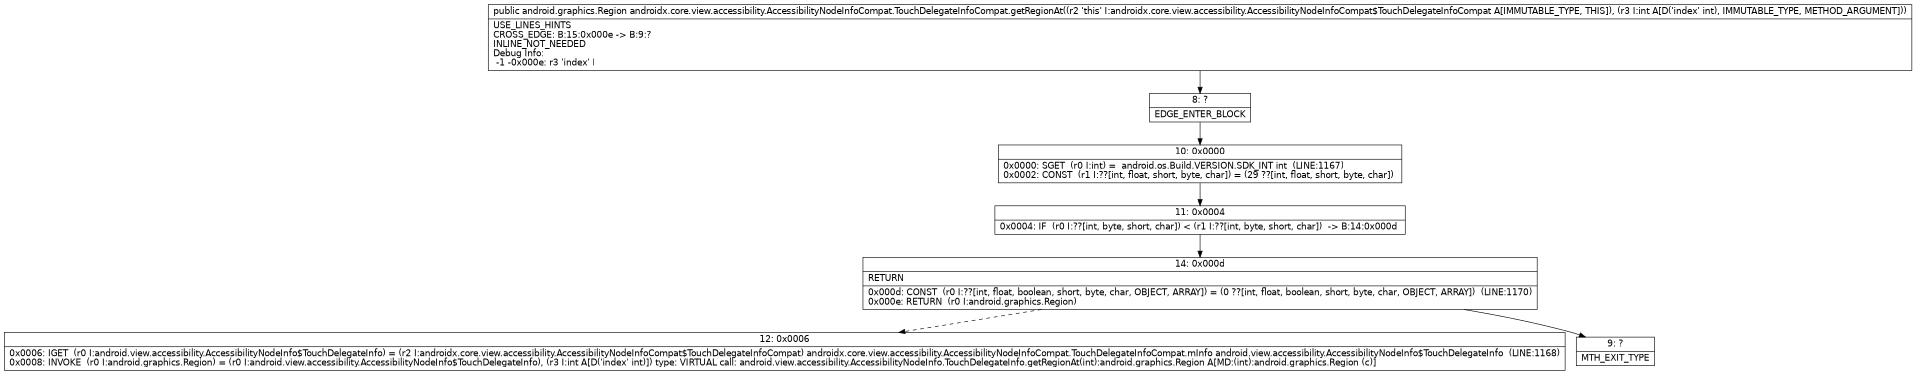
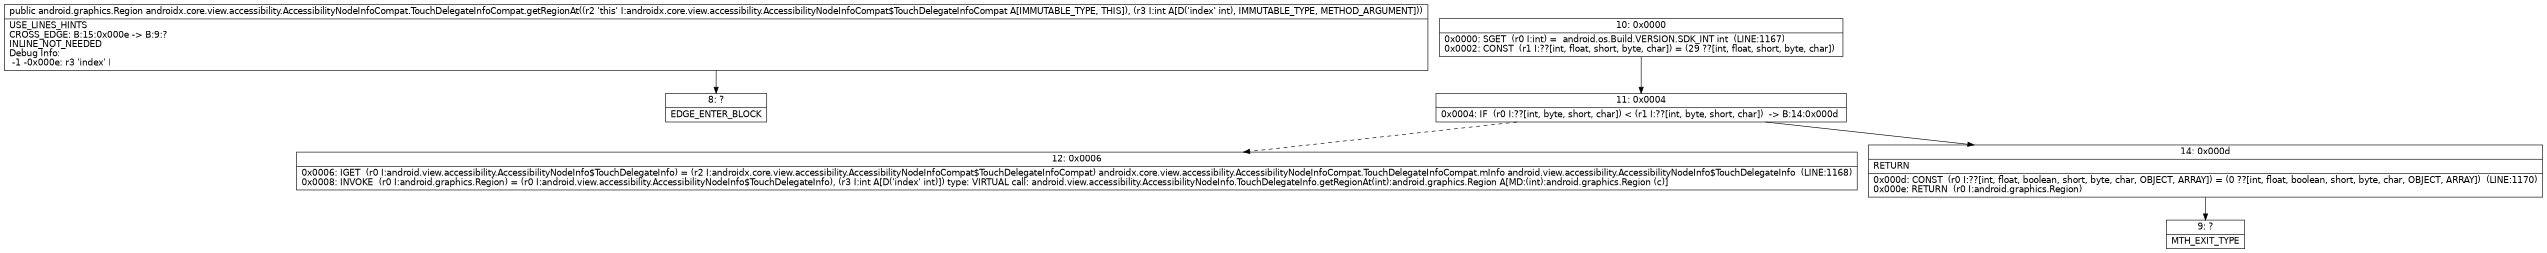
edge "8: ?" -> "10: 0x0000": removed
edge "14: 0x000d" -> "12: 0x0006": now "11: 0x0004" -> "12: 0x0006"
